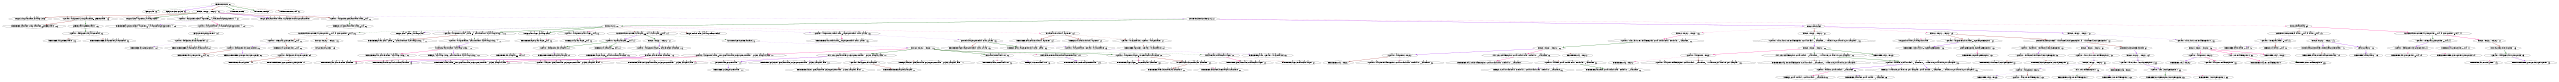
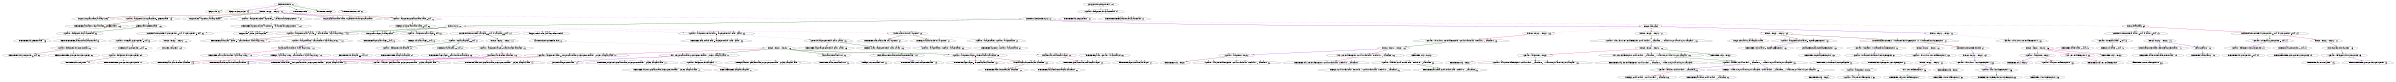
node "(<operator>.arrayInitializer,{ javaCommand.getArguments() })": removed
node "(IDENTIFIER,project,getCoreLoader())": removed
